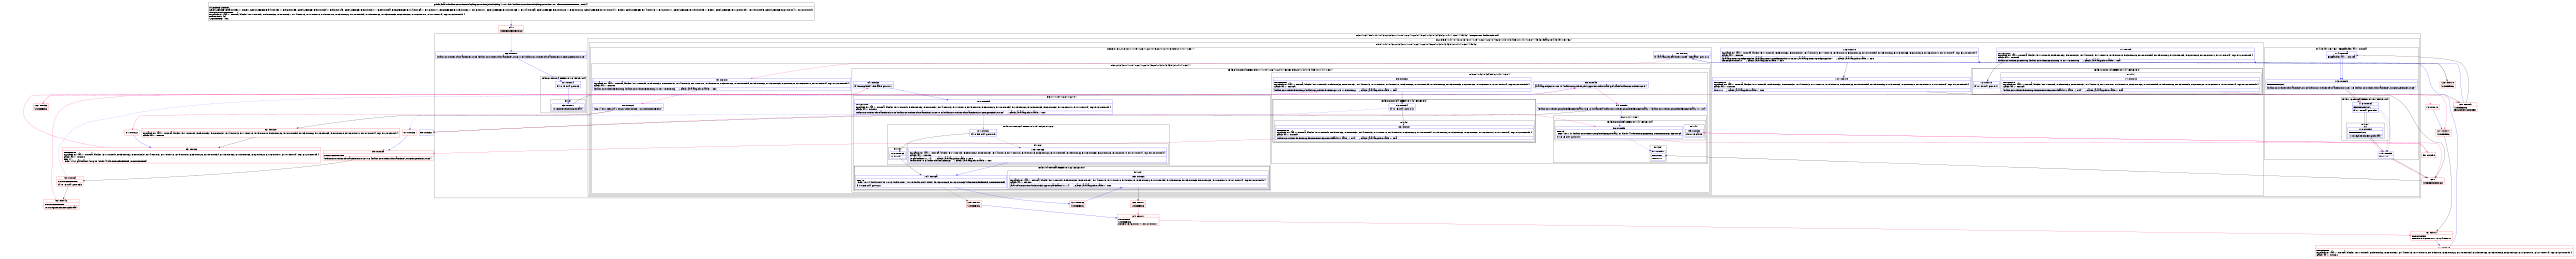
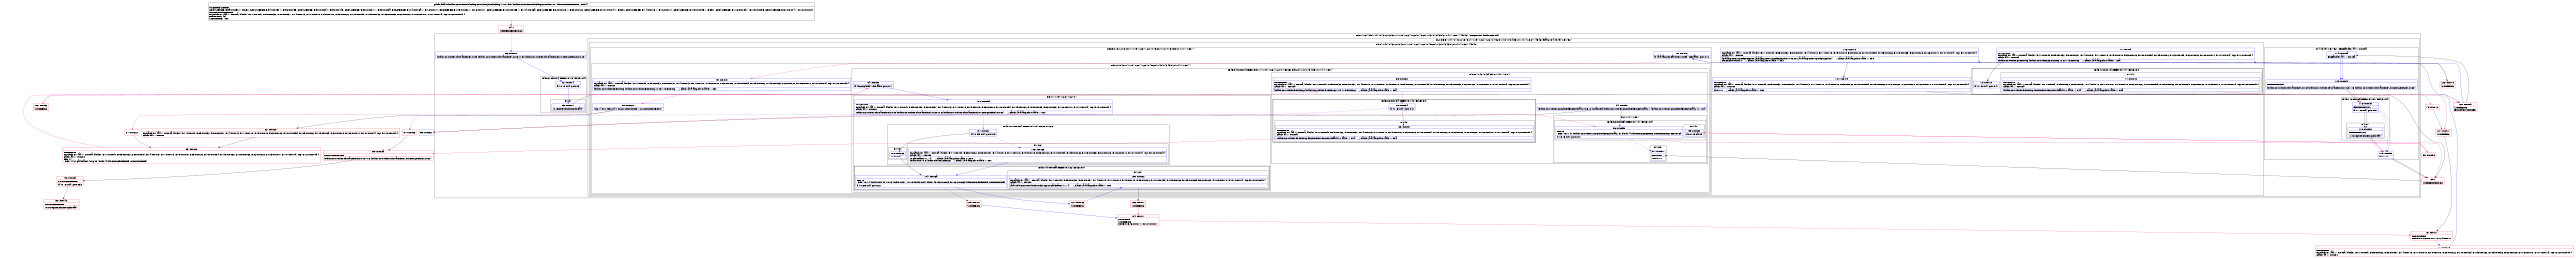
node "93: 0x0045": removed
edge "85: 0x0032" -> "86: 0x0034": color black -> deeppink
